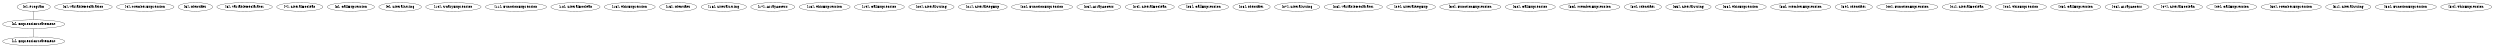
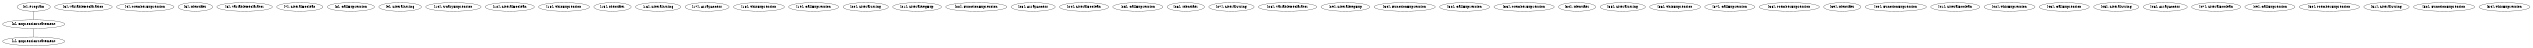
node "[11]: FunctionExpression": removed
node "[37]: CallExpression": added
node "[45]: LiteralString": added
